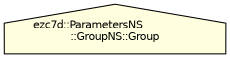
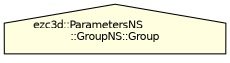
node "ezc7d::ParametersNS ::GroupNS::Group": label "ezc7d::ParametersNS ::GroupNS::Group" -> "ezc3d::ParametersNS ::GroupNS::Group"
